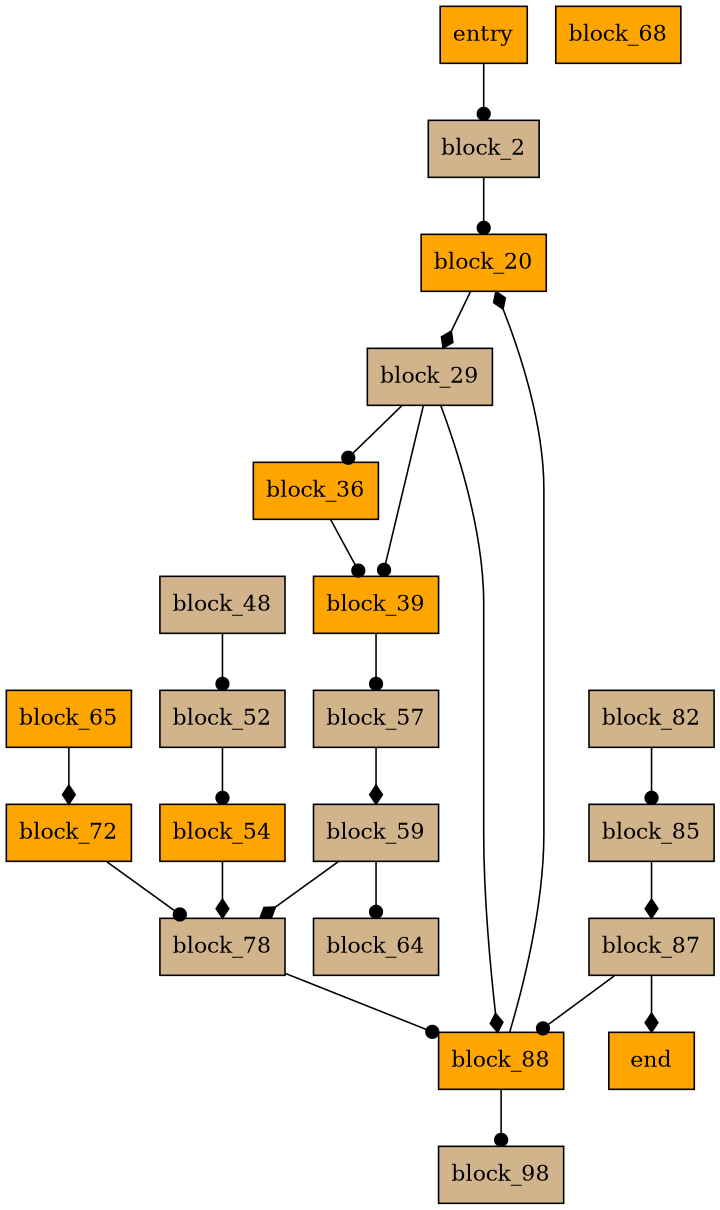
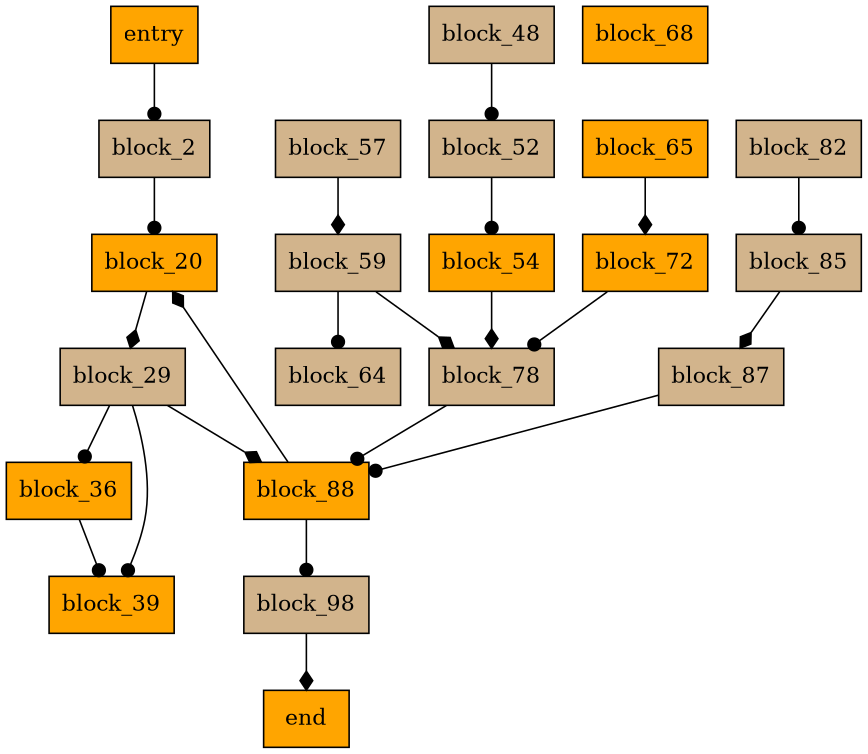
edge "block_39" -> "block_57": removed
edge "block_87" -> "end": now "block_98" -> "end"
